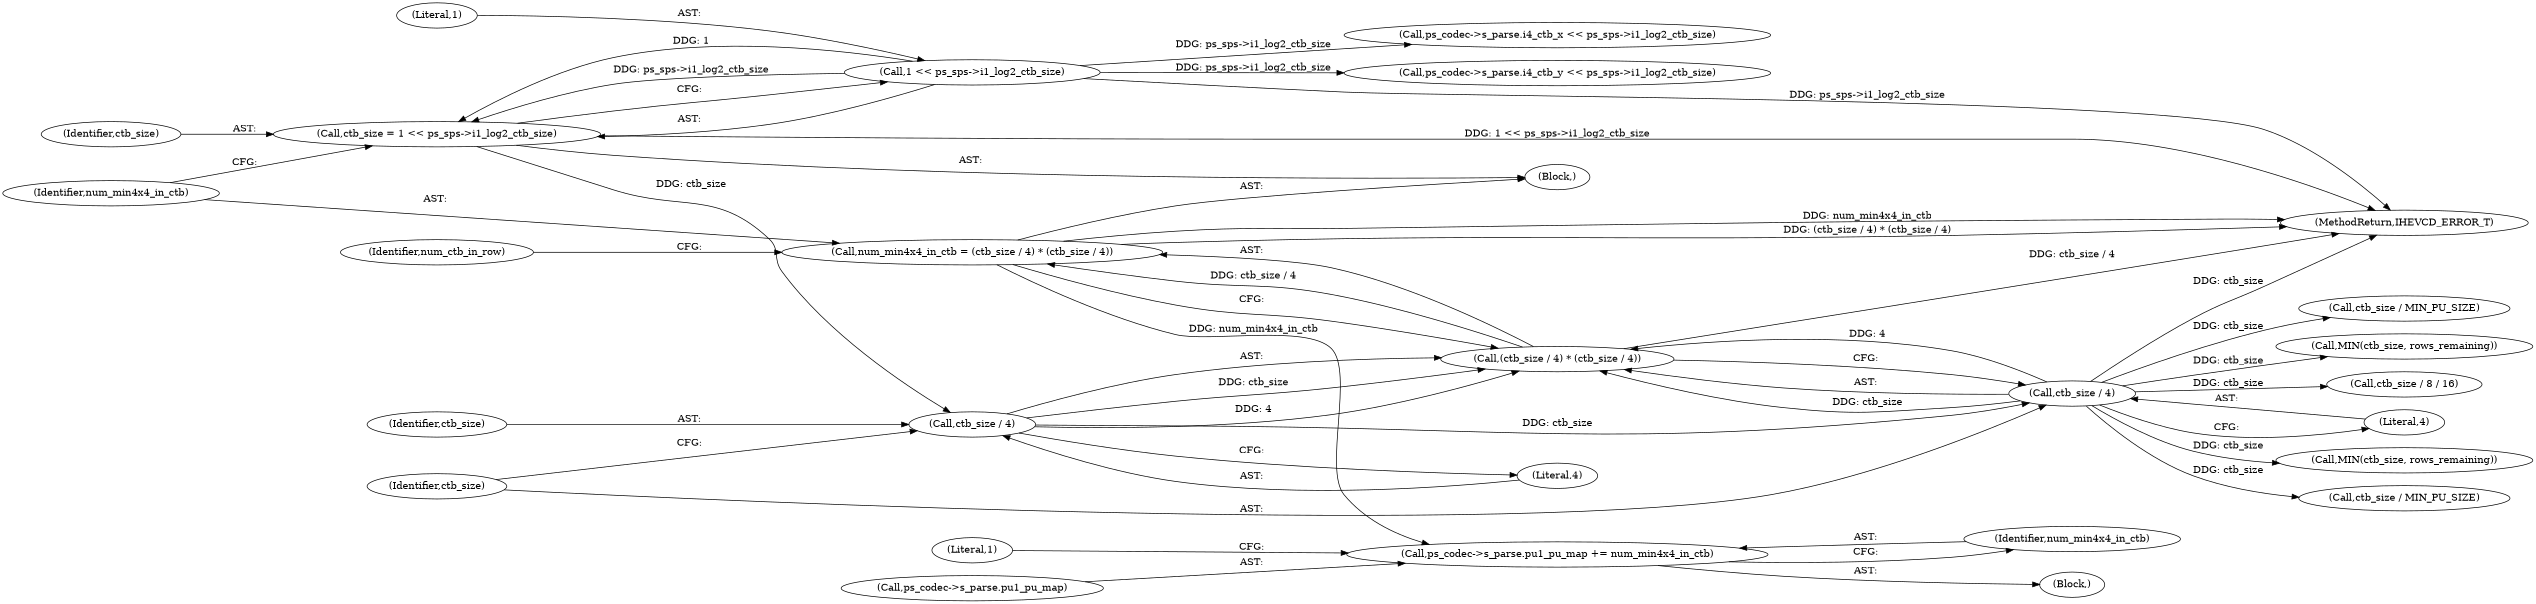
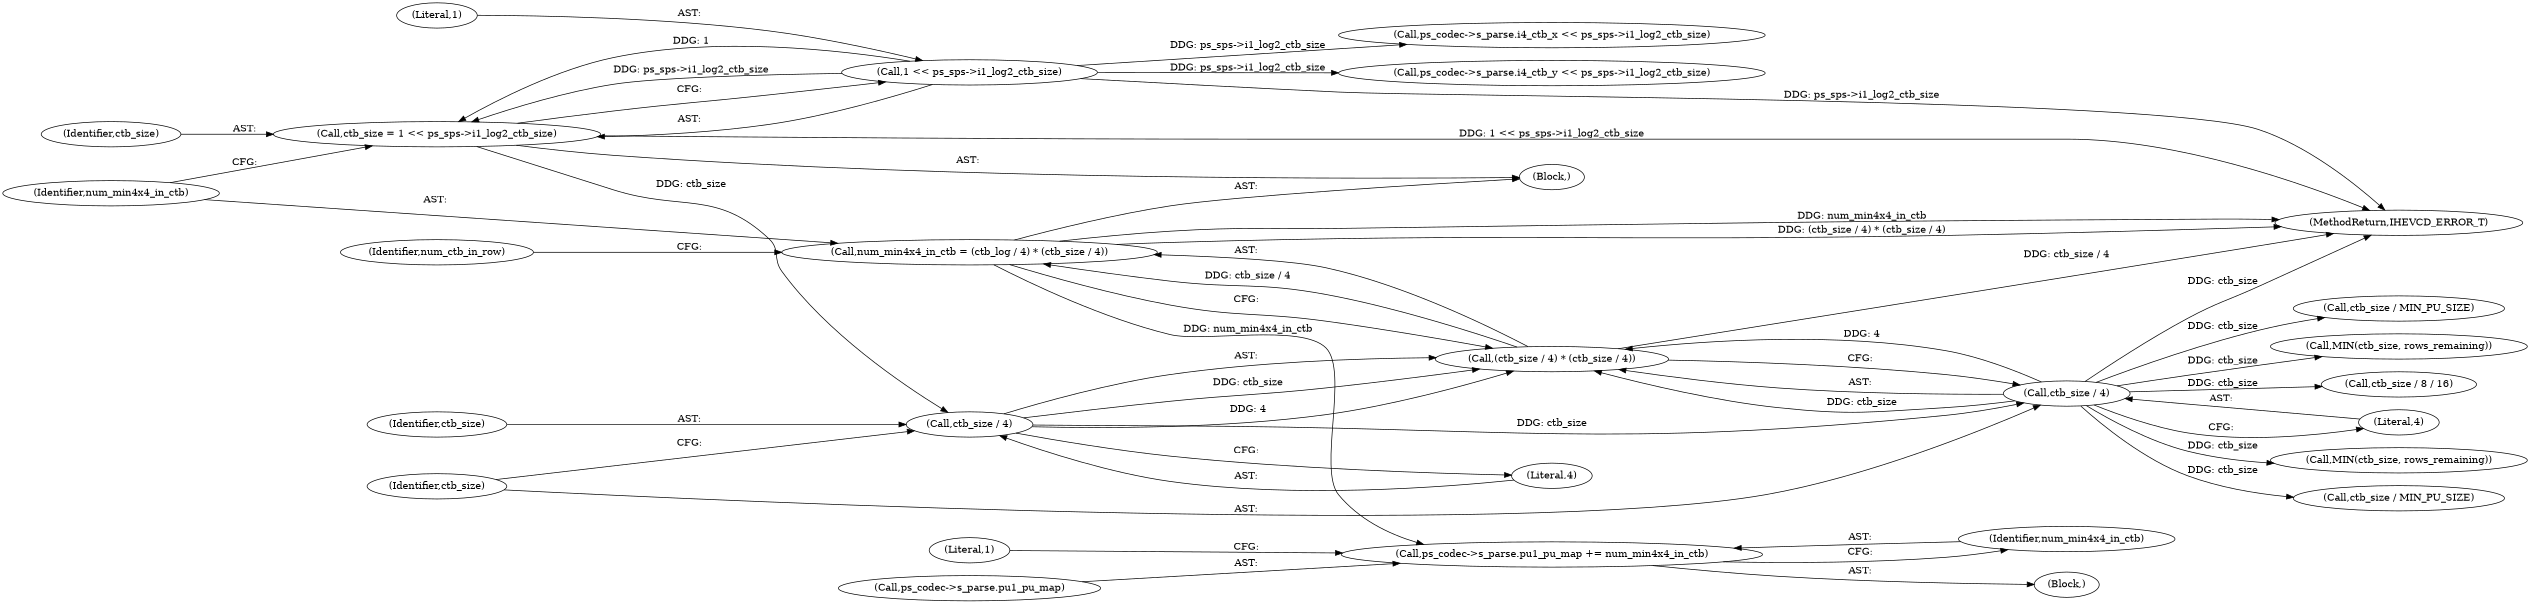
node "(Call,num_min4x4_in_ctb = (ctb_size / 4) * (ctb_size / 4))": label "(Call,num_min4x4_in_ctb = (ctb_size / 4) * (ctb_size / 4))" -> "(Call,num_min4x4_in_ctb = (ctb_log / 4) * (ctb_size / 4))"
